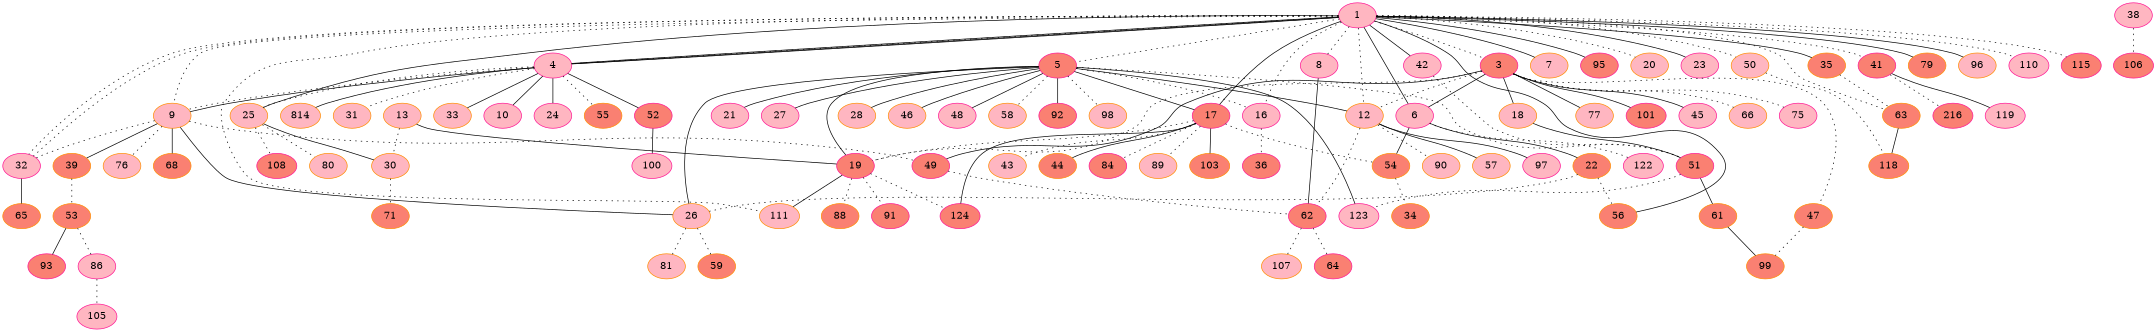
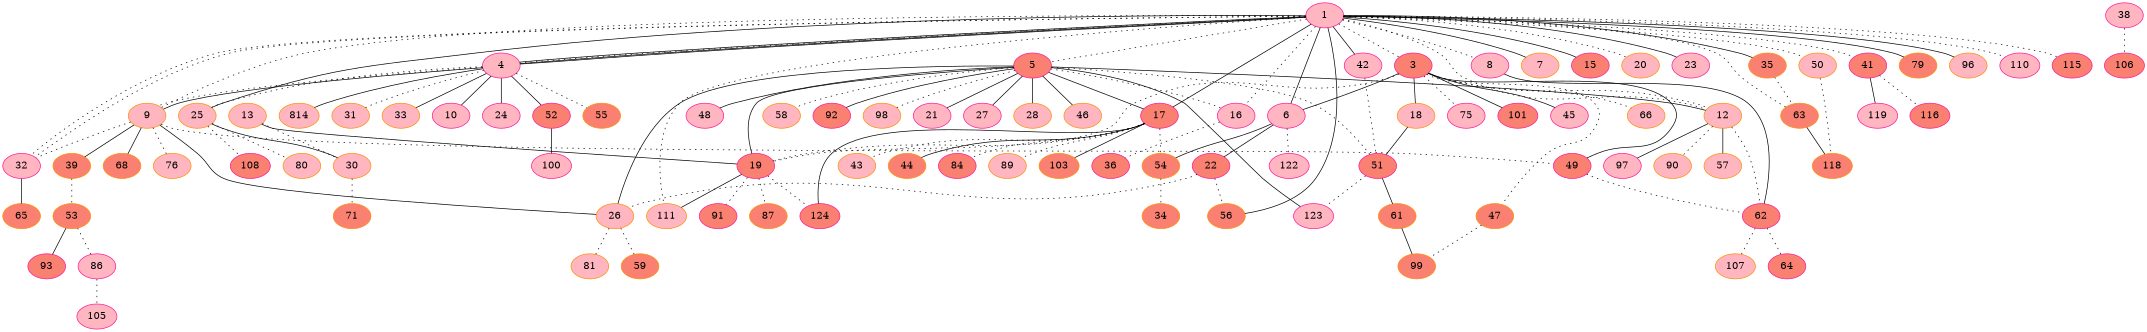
node "95": label "95" -> "15"
node "77": removed
node "216": label "216" -> "116"
node "22": color darkorange -> deeppink
node "88": label "88" -> "87"
